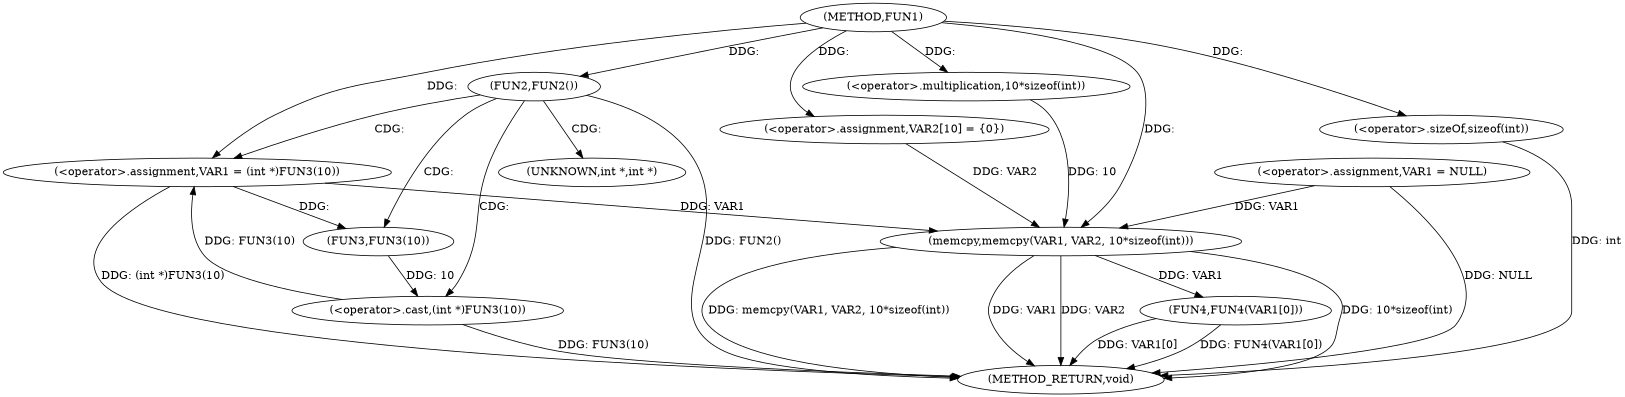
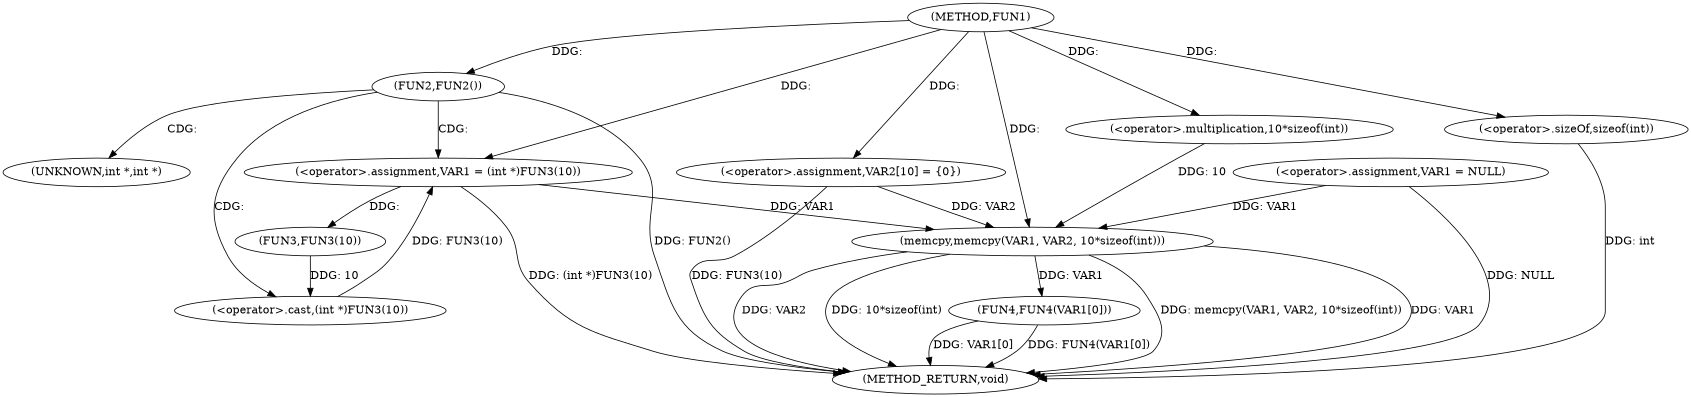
edge "(FUN2,FUN2())" -> "(FUN3,FUN3(10))": removed, label "CDG:"
edge "(<operator>.cast,(int *)FUN3(10))" -> "(METHOD_RETURN,void)": now "(<operator>.assignment,VAR2[10] = {0})" -> "(METHOD_RETURN,void)"
